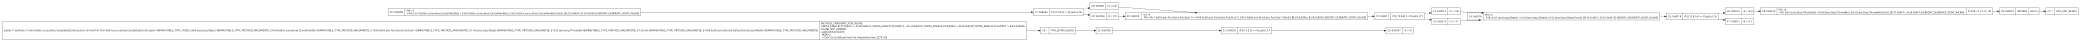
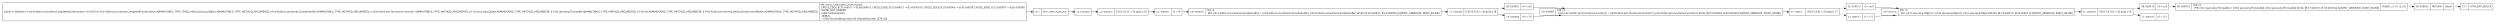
edge "25: 0x0007" -> "26: 0x0008": added
